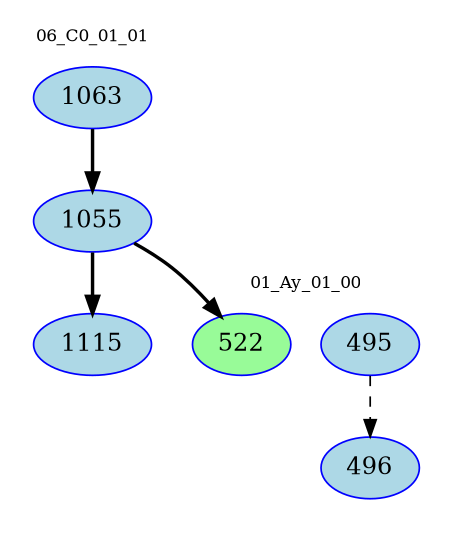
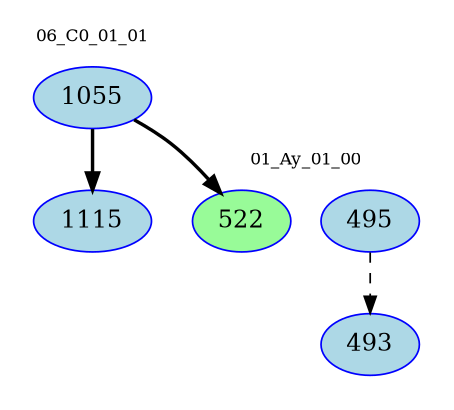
node "1063": removed
node "496": label "496" -> "493"
